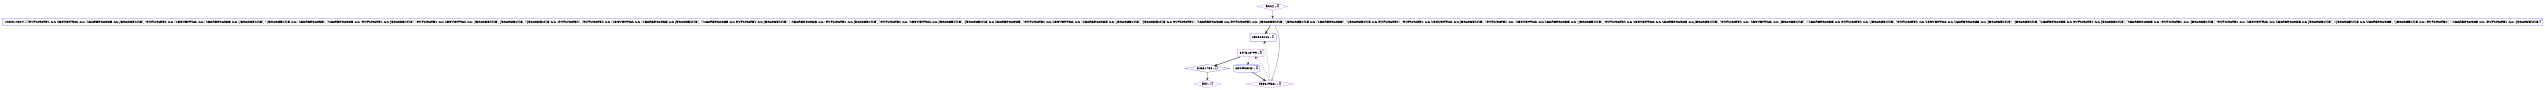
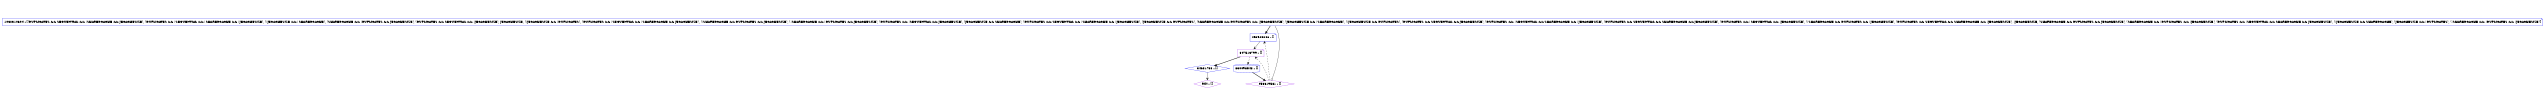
node "entry - []": removed
edge "493925046 - []" -> "847513799 - []": added
